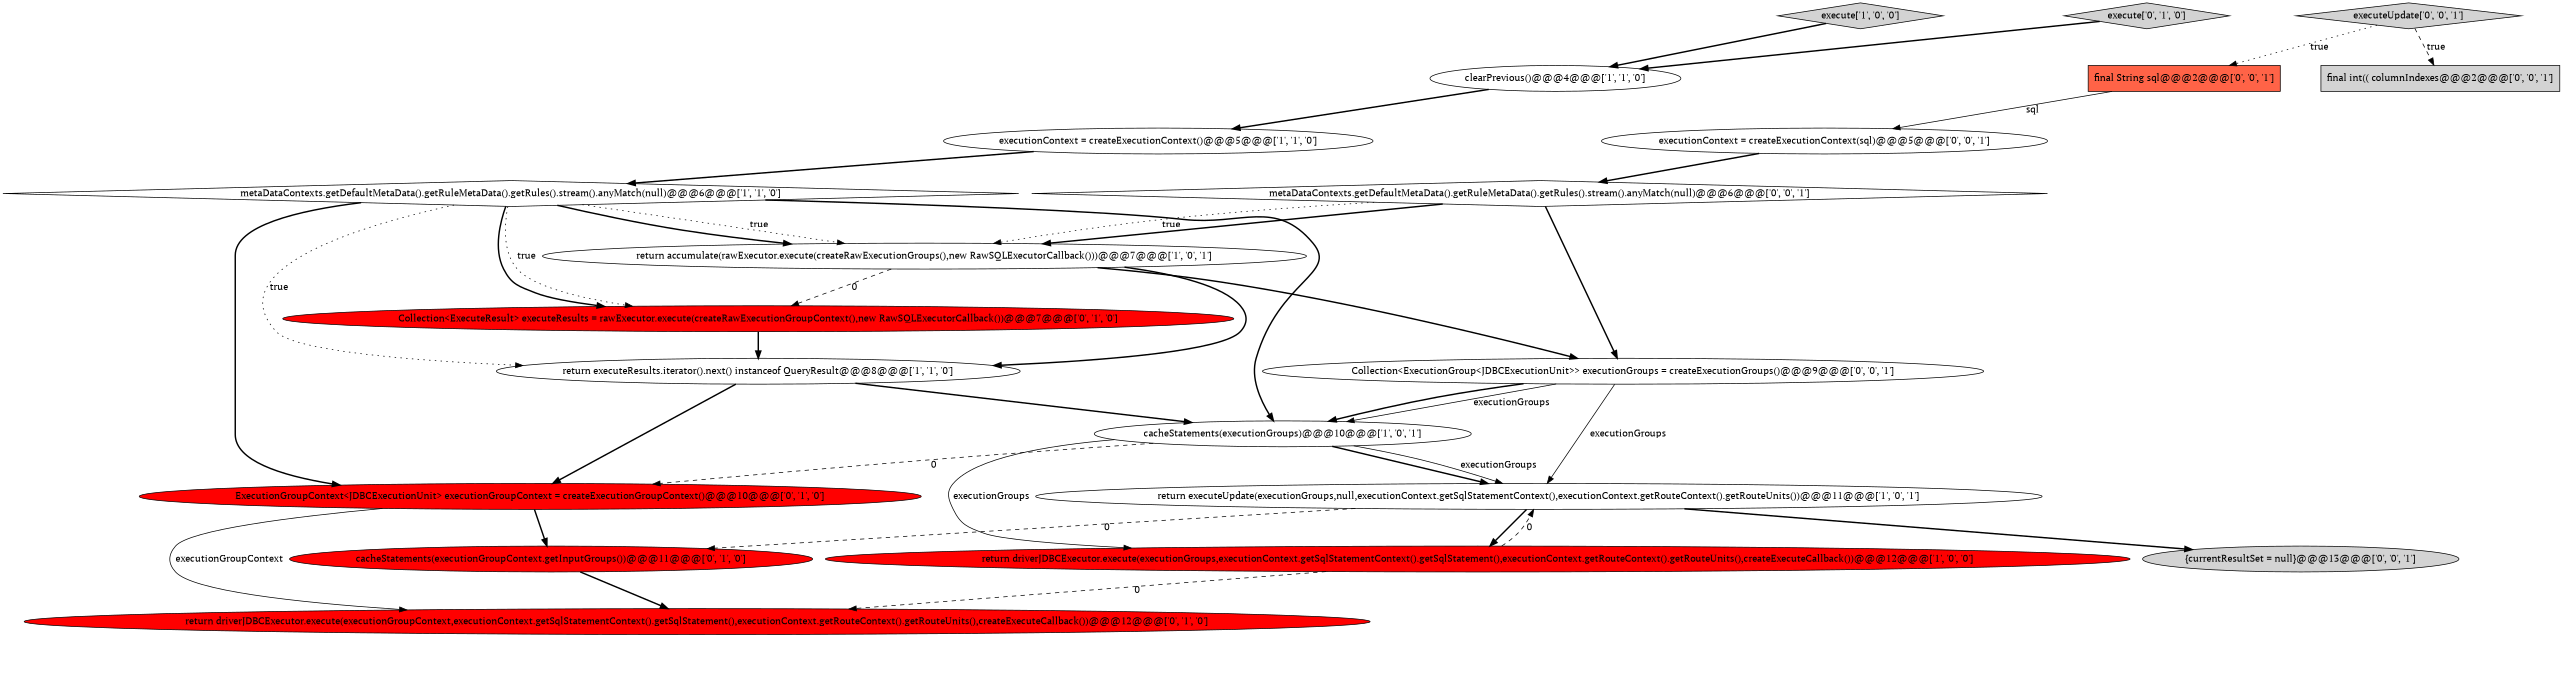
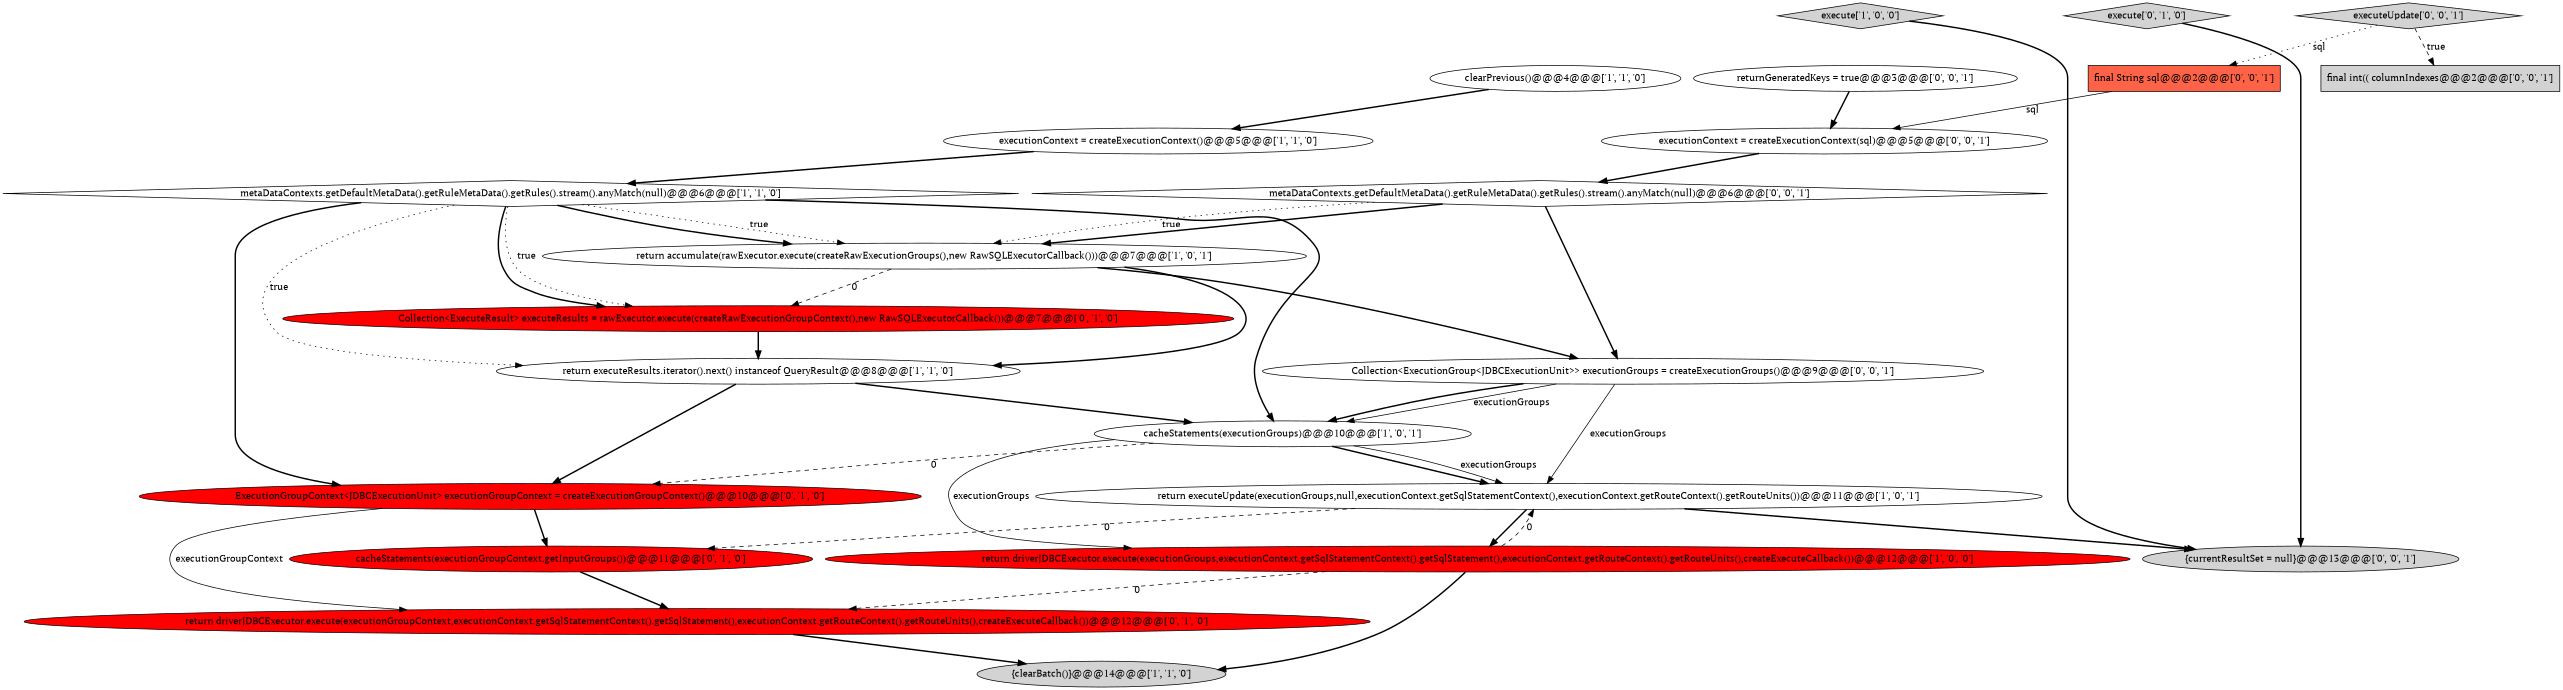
edge "execute['1', '0', '0']" -> "clearPrevious()@@@4@@@['1', '1', '0']": now "execute['1', '0', '0']" -> "{currentResultSet = null}@@@13@@@['0', '0', '1']"
edge "execute['0', '1', '0']" -> "clearPrevious()@@@4@@@['1', '1', '0']": now "execute['0', '1', '0']" -> "{currentResultSet = null}@@@13@@@['0', '0', '1']"
edge "executeUpdate['0', '0', '1']" -> "final String sql@@@2@@@['0', '0', '1']": label "true" -> "sql"
node "returnGeneratedKeys = true@@@3@@@['0', '0', '1']": added
node "{clearBatch()}@@@14@@@['1', '1', '0']": added
